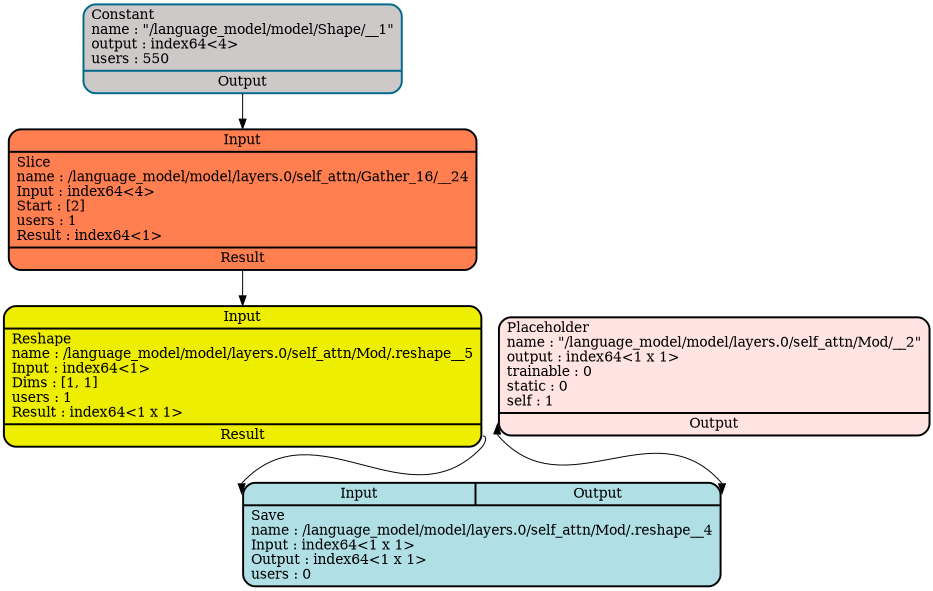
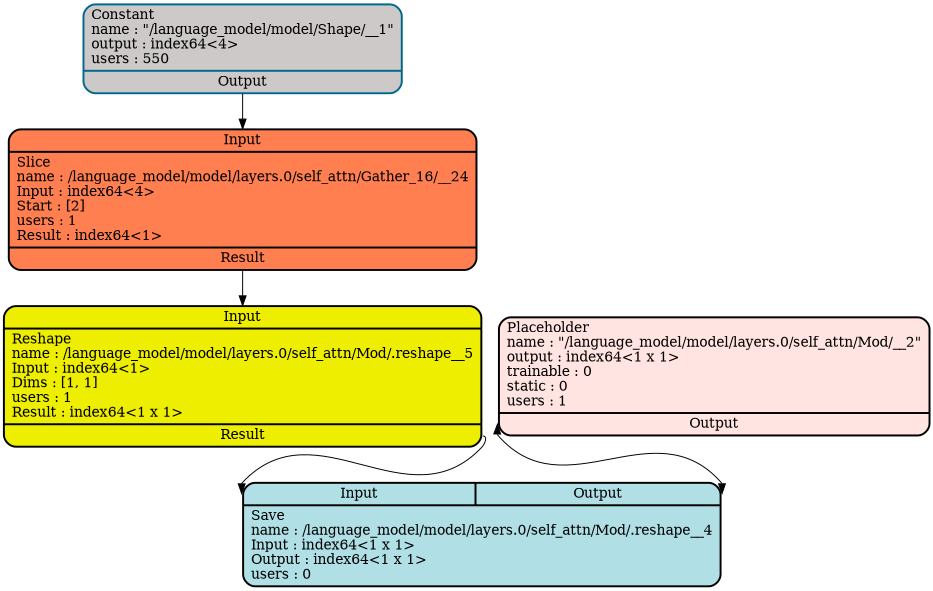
node "Placeholder": text "self : 1" -> "users : 1"
